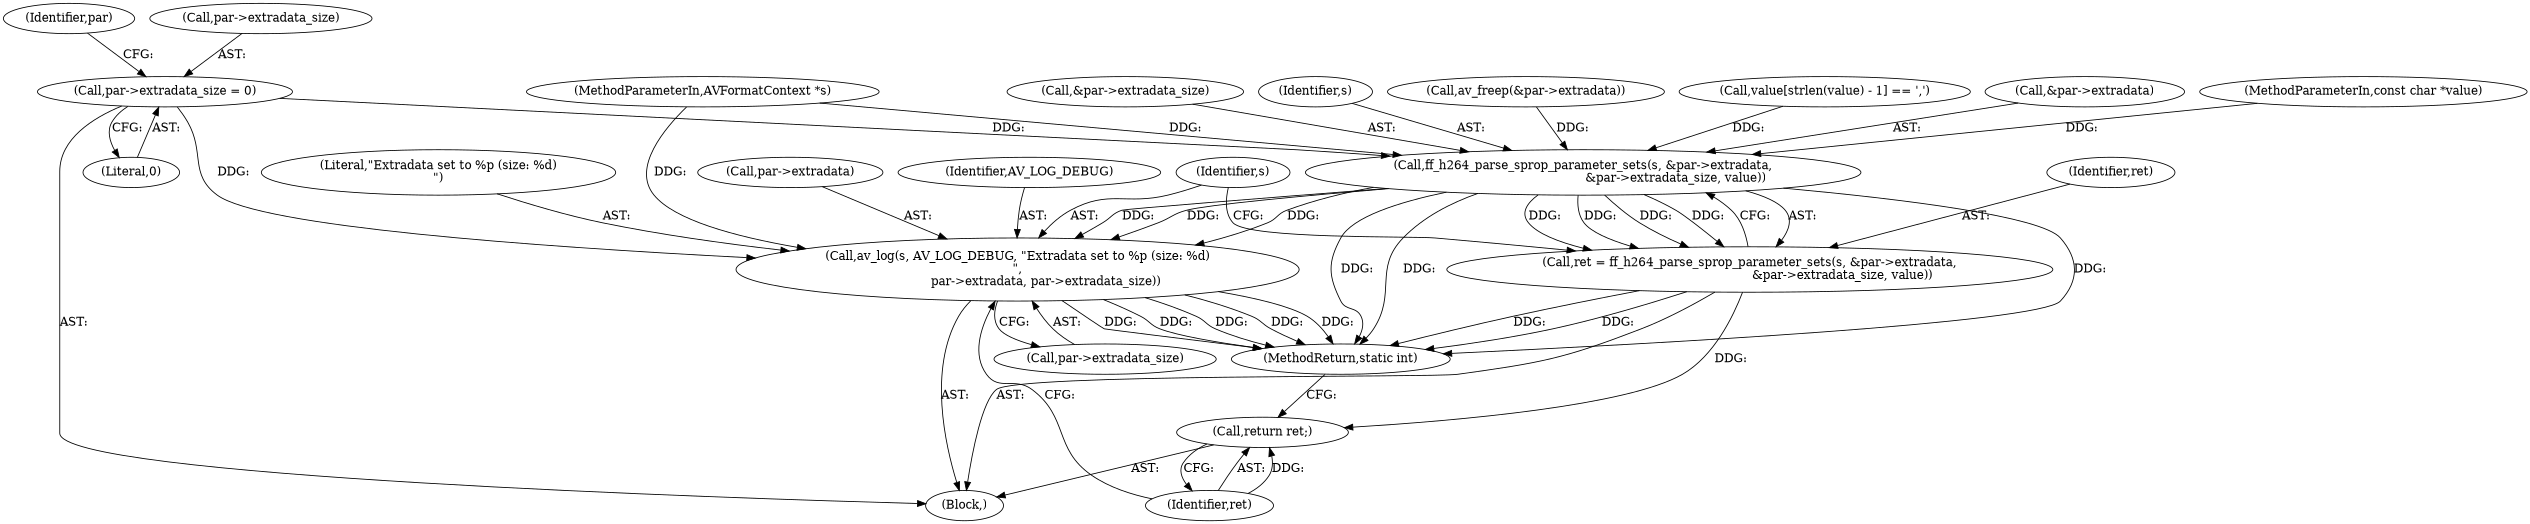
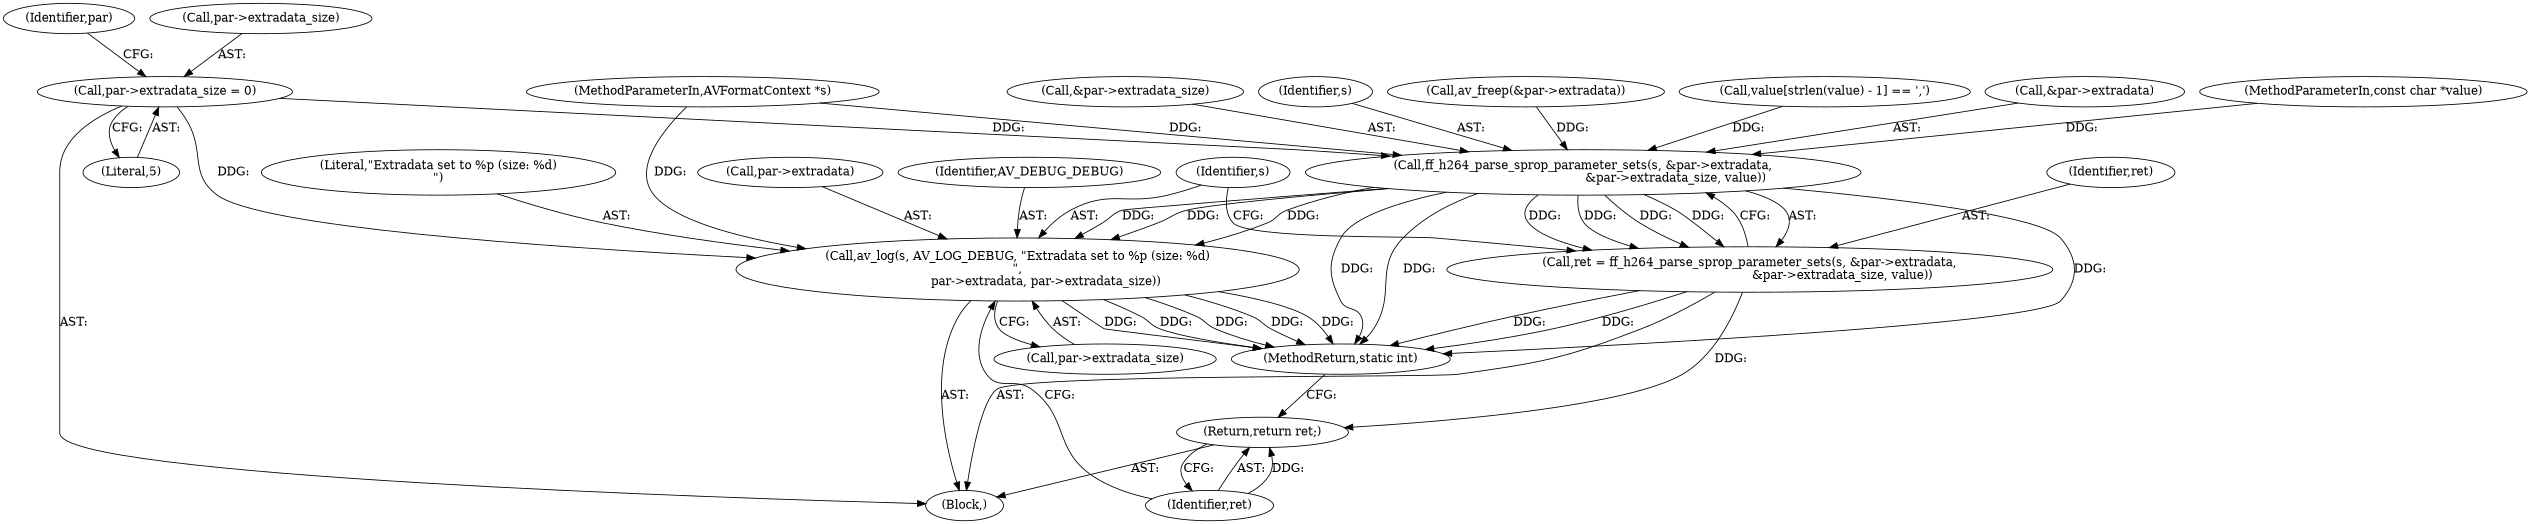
node "(Literal,0)": label "(Literal,0)" -> "(Literal,5)"
node "(Identifier,AV_LOG_DEBUG)": label "(Identifier,AV_LOG_DEBUG)" -> "(Identifier,AV_DEBUG_DEBUG)"
node "(Call,return ret;)": label "(Call,return ret;)" -> "(Return,return ret;)"
